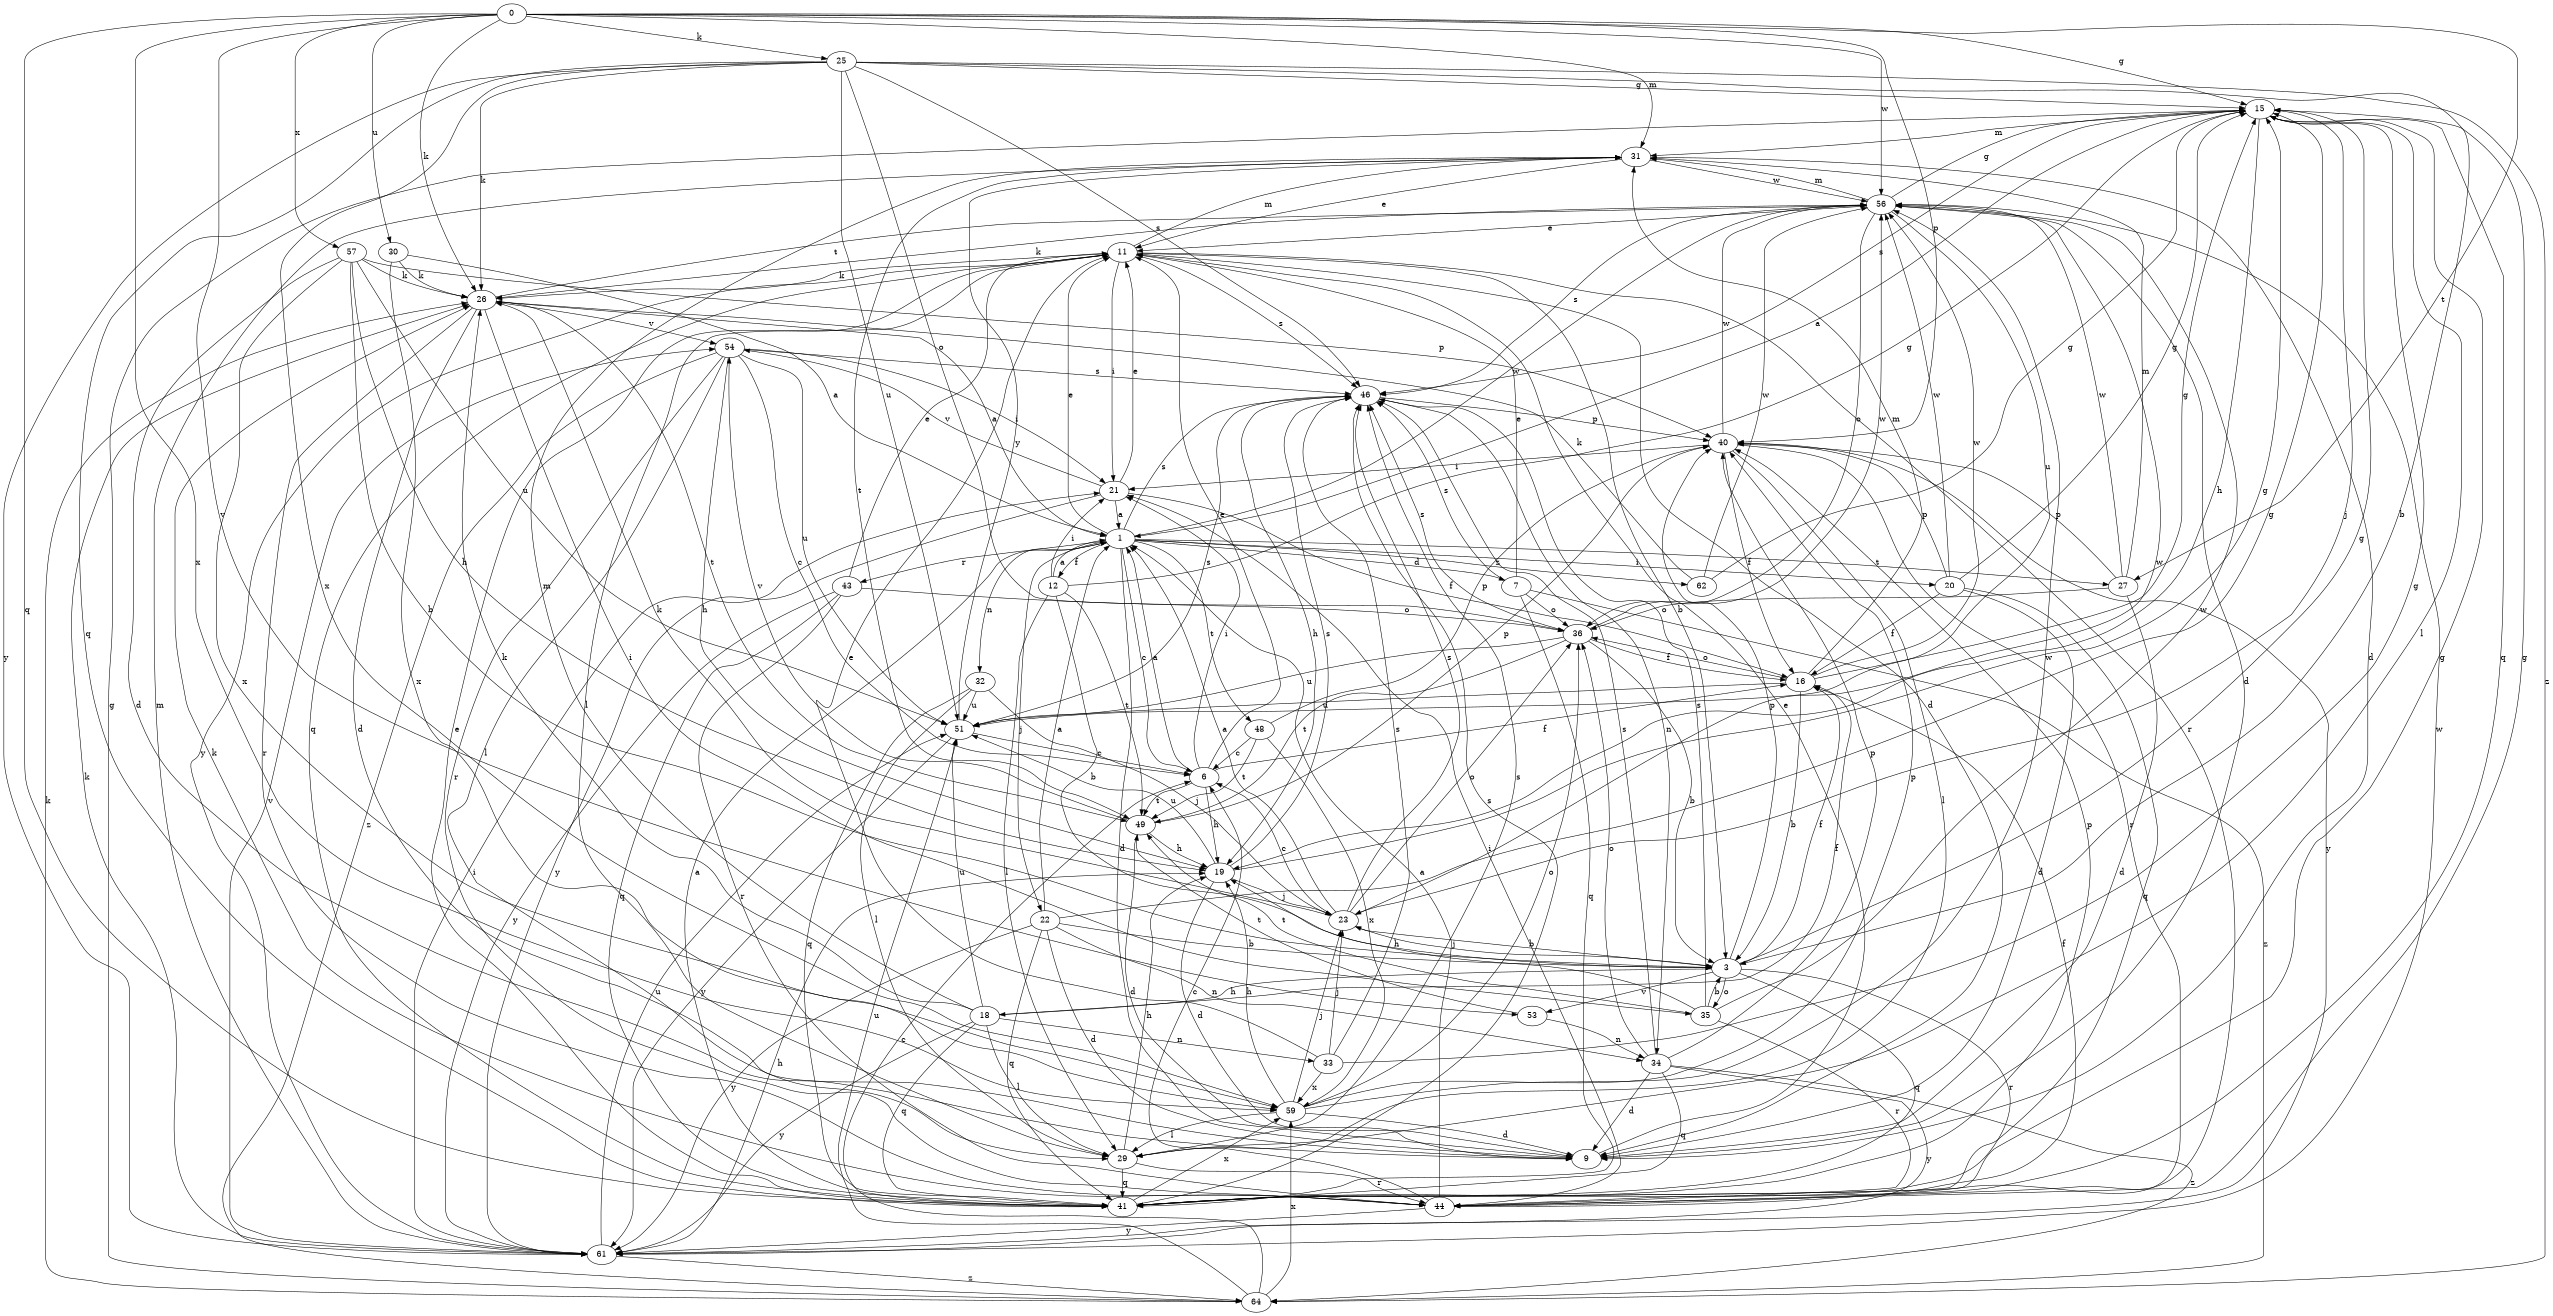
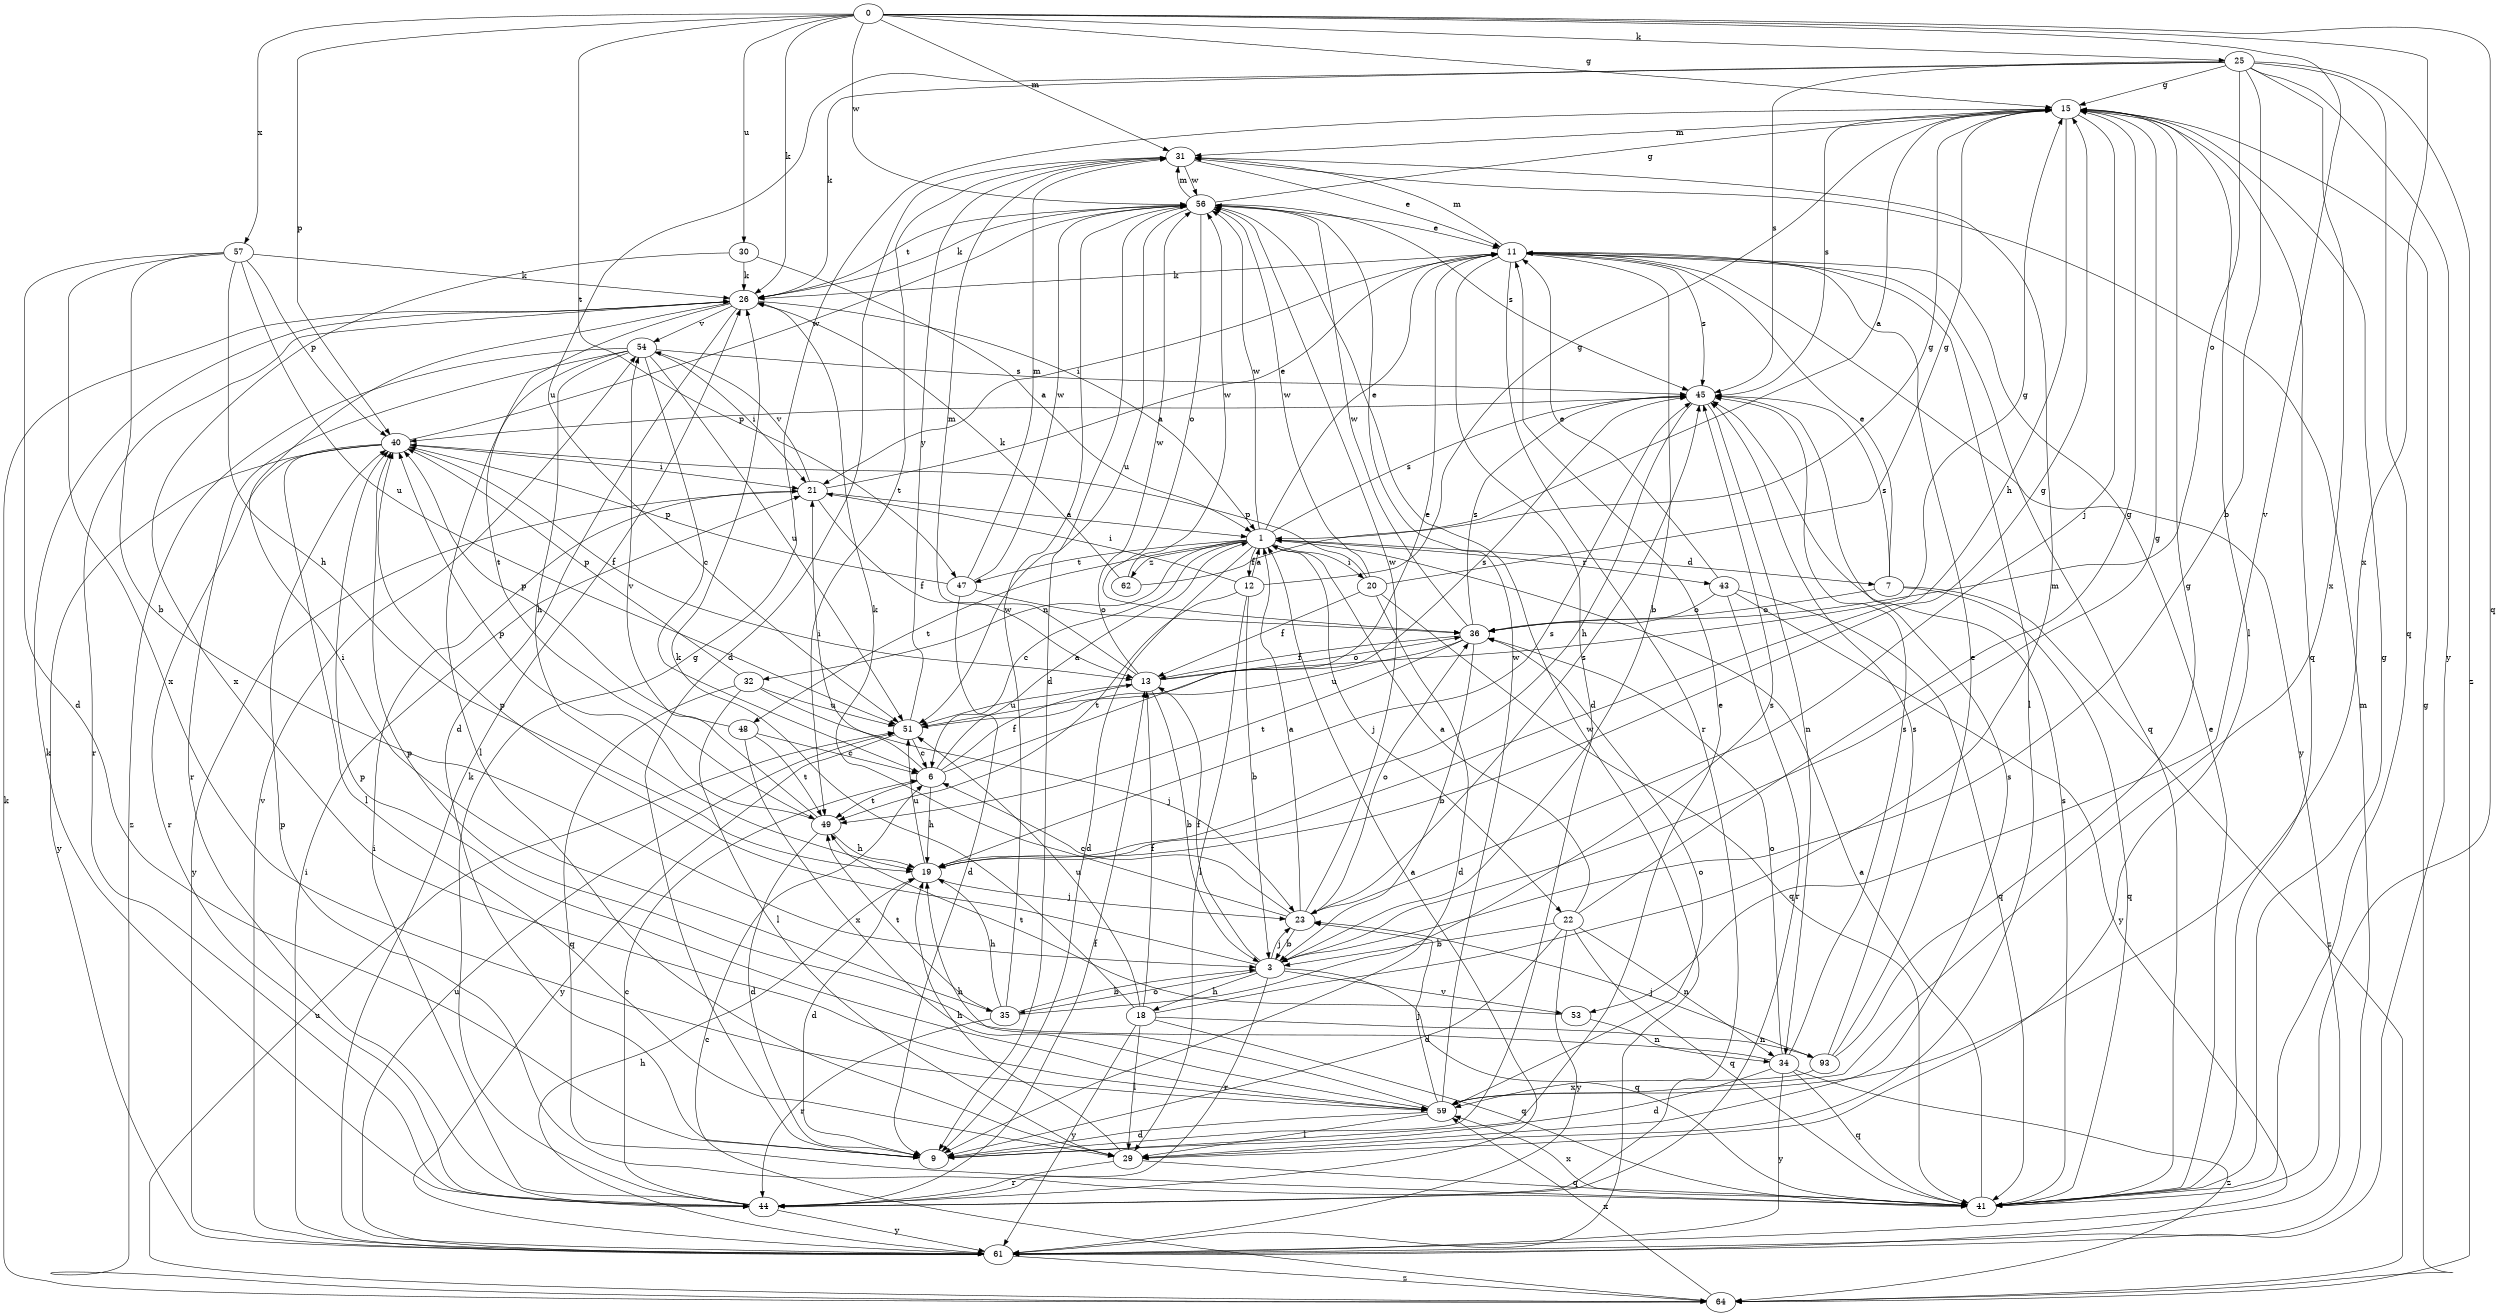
node "46": label "46" -> "45"
edge "32" -> "40": added, label "p"
node "27": label "27" -> "47"
node "16": label "16" -> "13"
node "33": label "33" -> "93"
